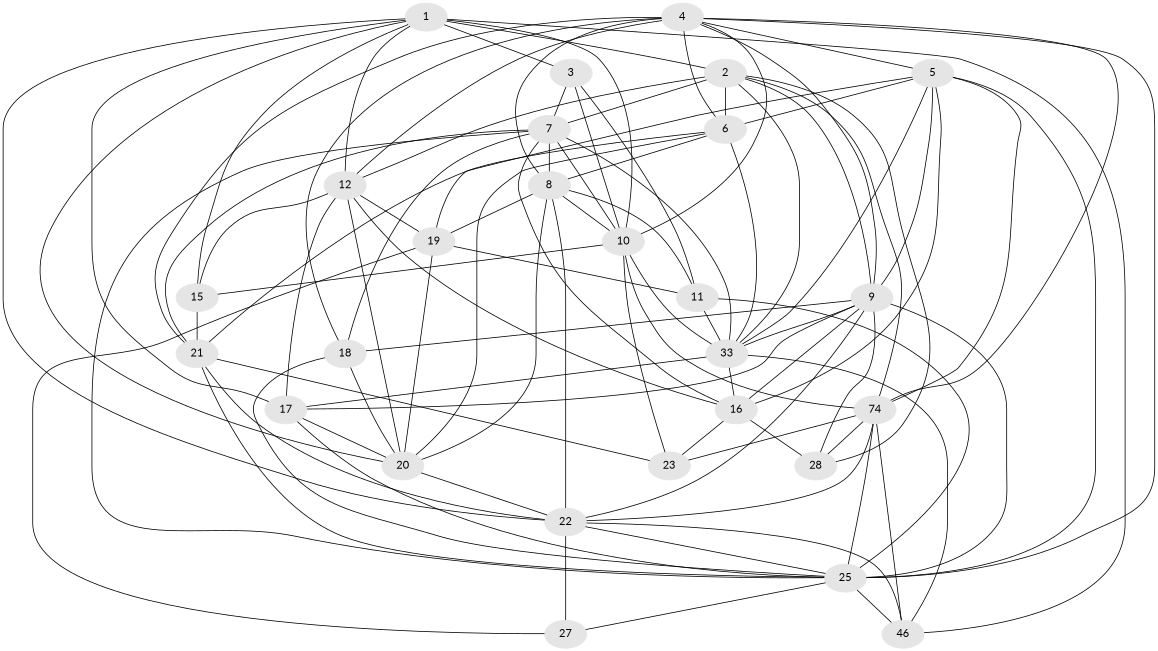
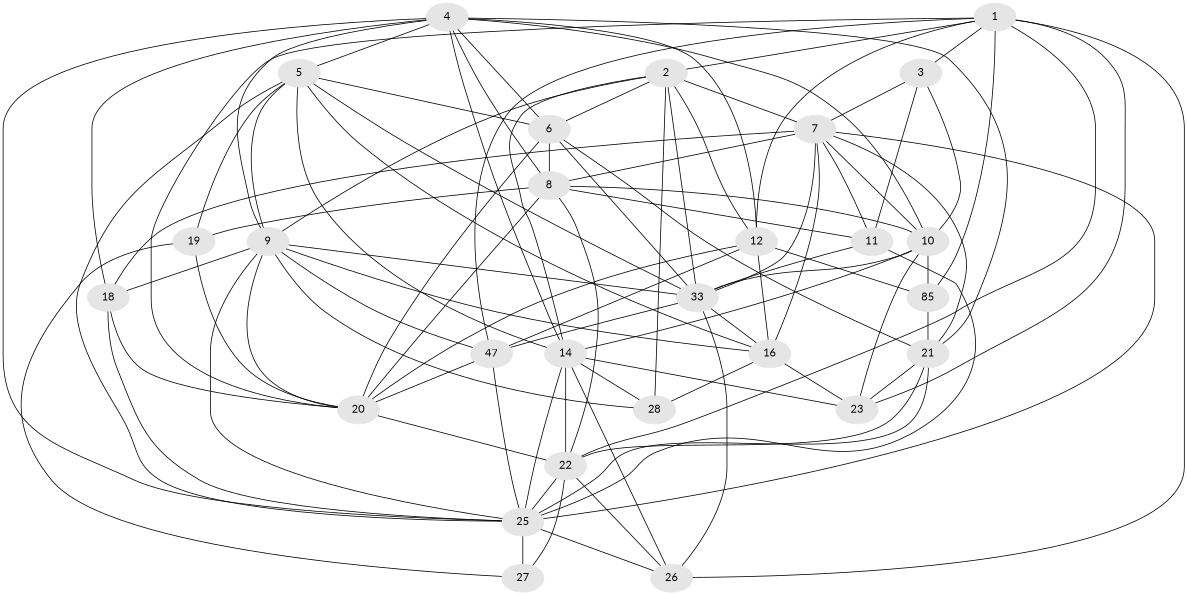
edge "1" -- "10": now "1" -- "23"
edge "12" -- "19": removed
edge "19" -- "11": now "7" -- "11"
node "15": label "15" -> "85"
node "17": label "17" -> "47"
node "74": label "74" -> "14"
edge "9" -- "22": now "9" -- "20"
node "46": label "46" -> "26"
